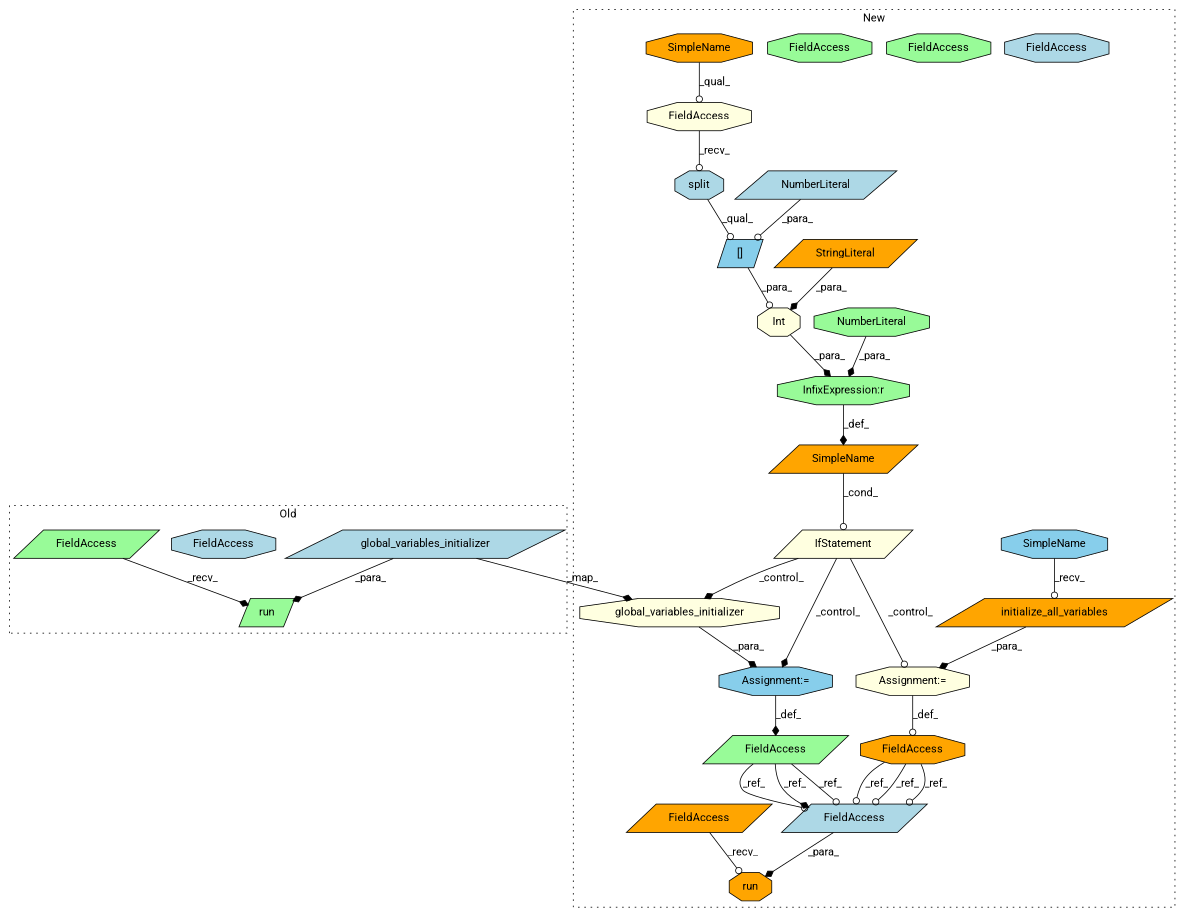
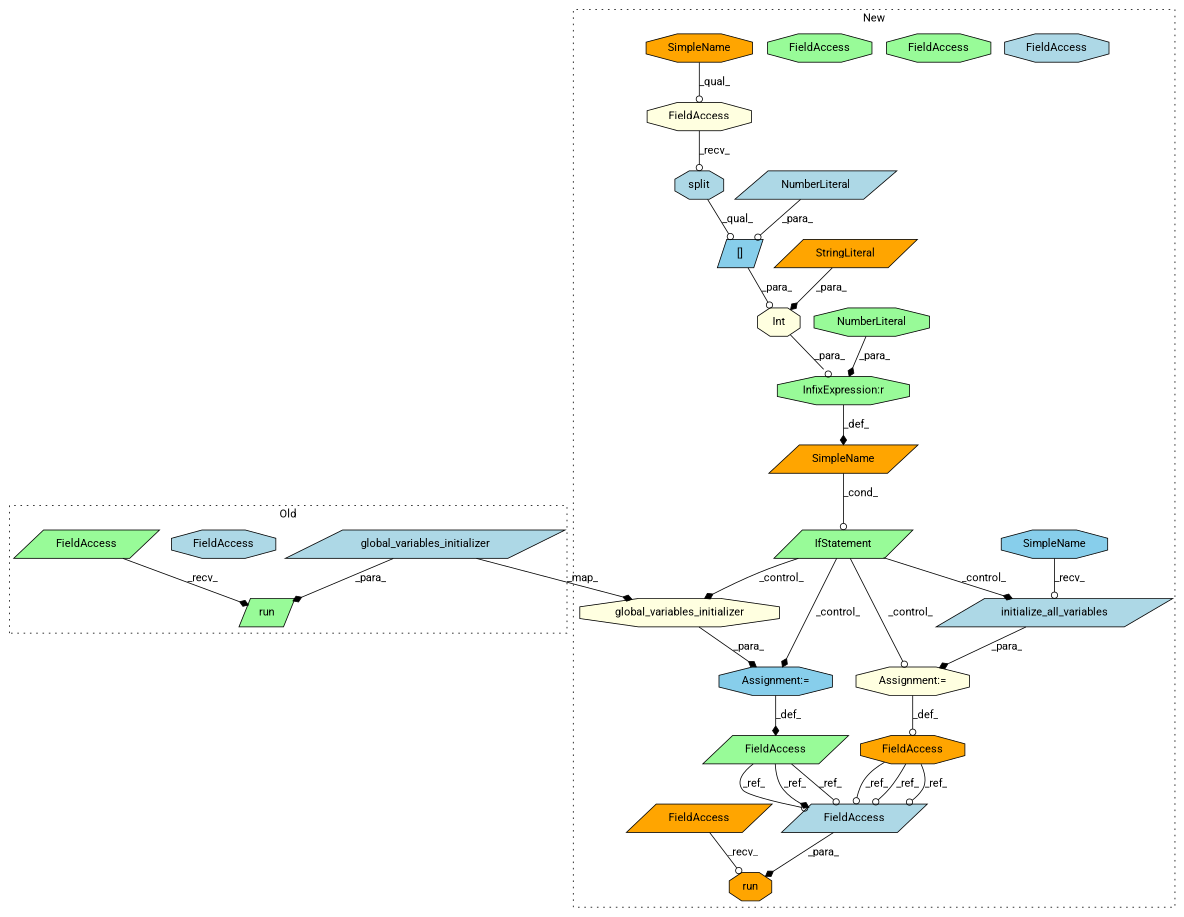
edge "Int" -> "InfixExpression:r": arrowhead diamond -> odot
node "IfStatement": fillcolor lightyellow -> palegreen
edge "IfStatement" -> "initialize_all_variables": added, label "_control_"
node "initialize_all_variables": fillcolor orange -> lightblue
